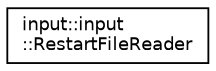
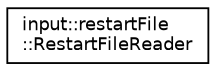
node "input::input ::RestartFileReader": label "input::input ::RestartFileReader" -> "input::restartFile ::RestartFileReader"
